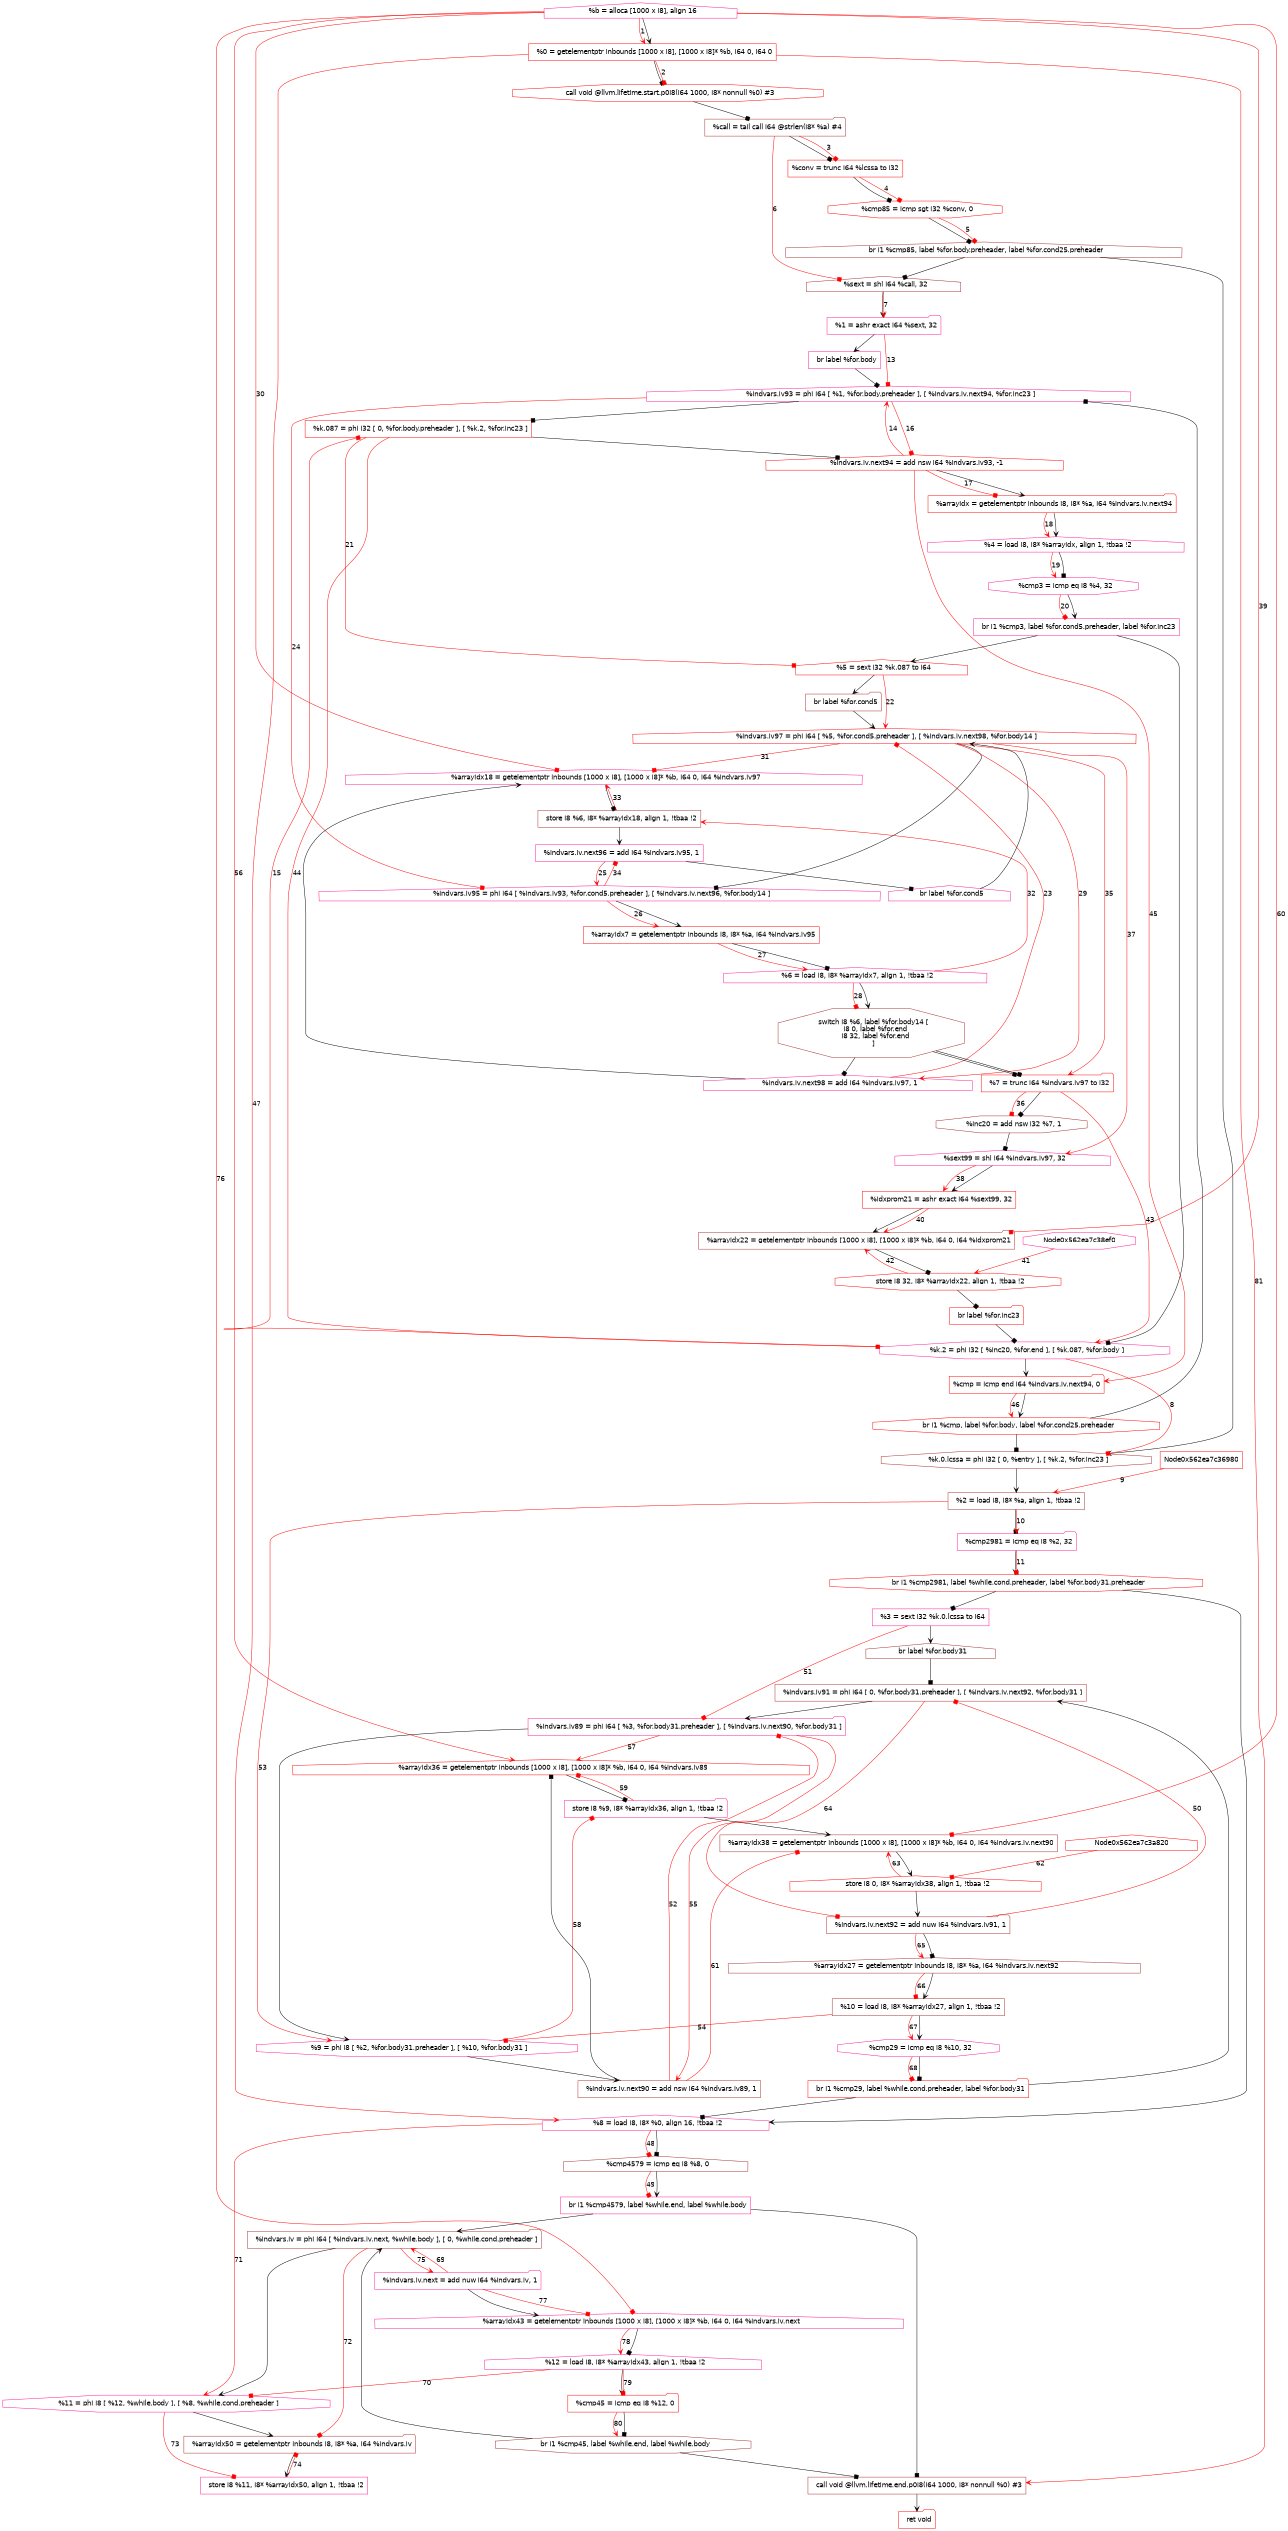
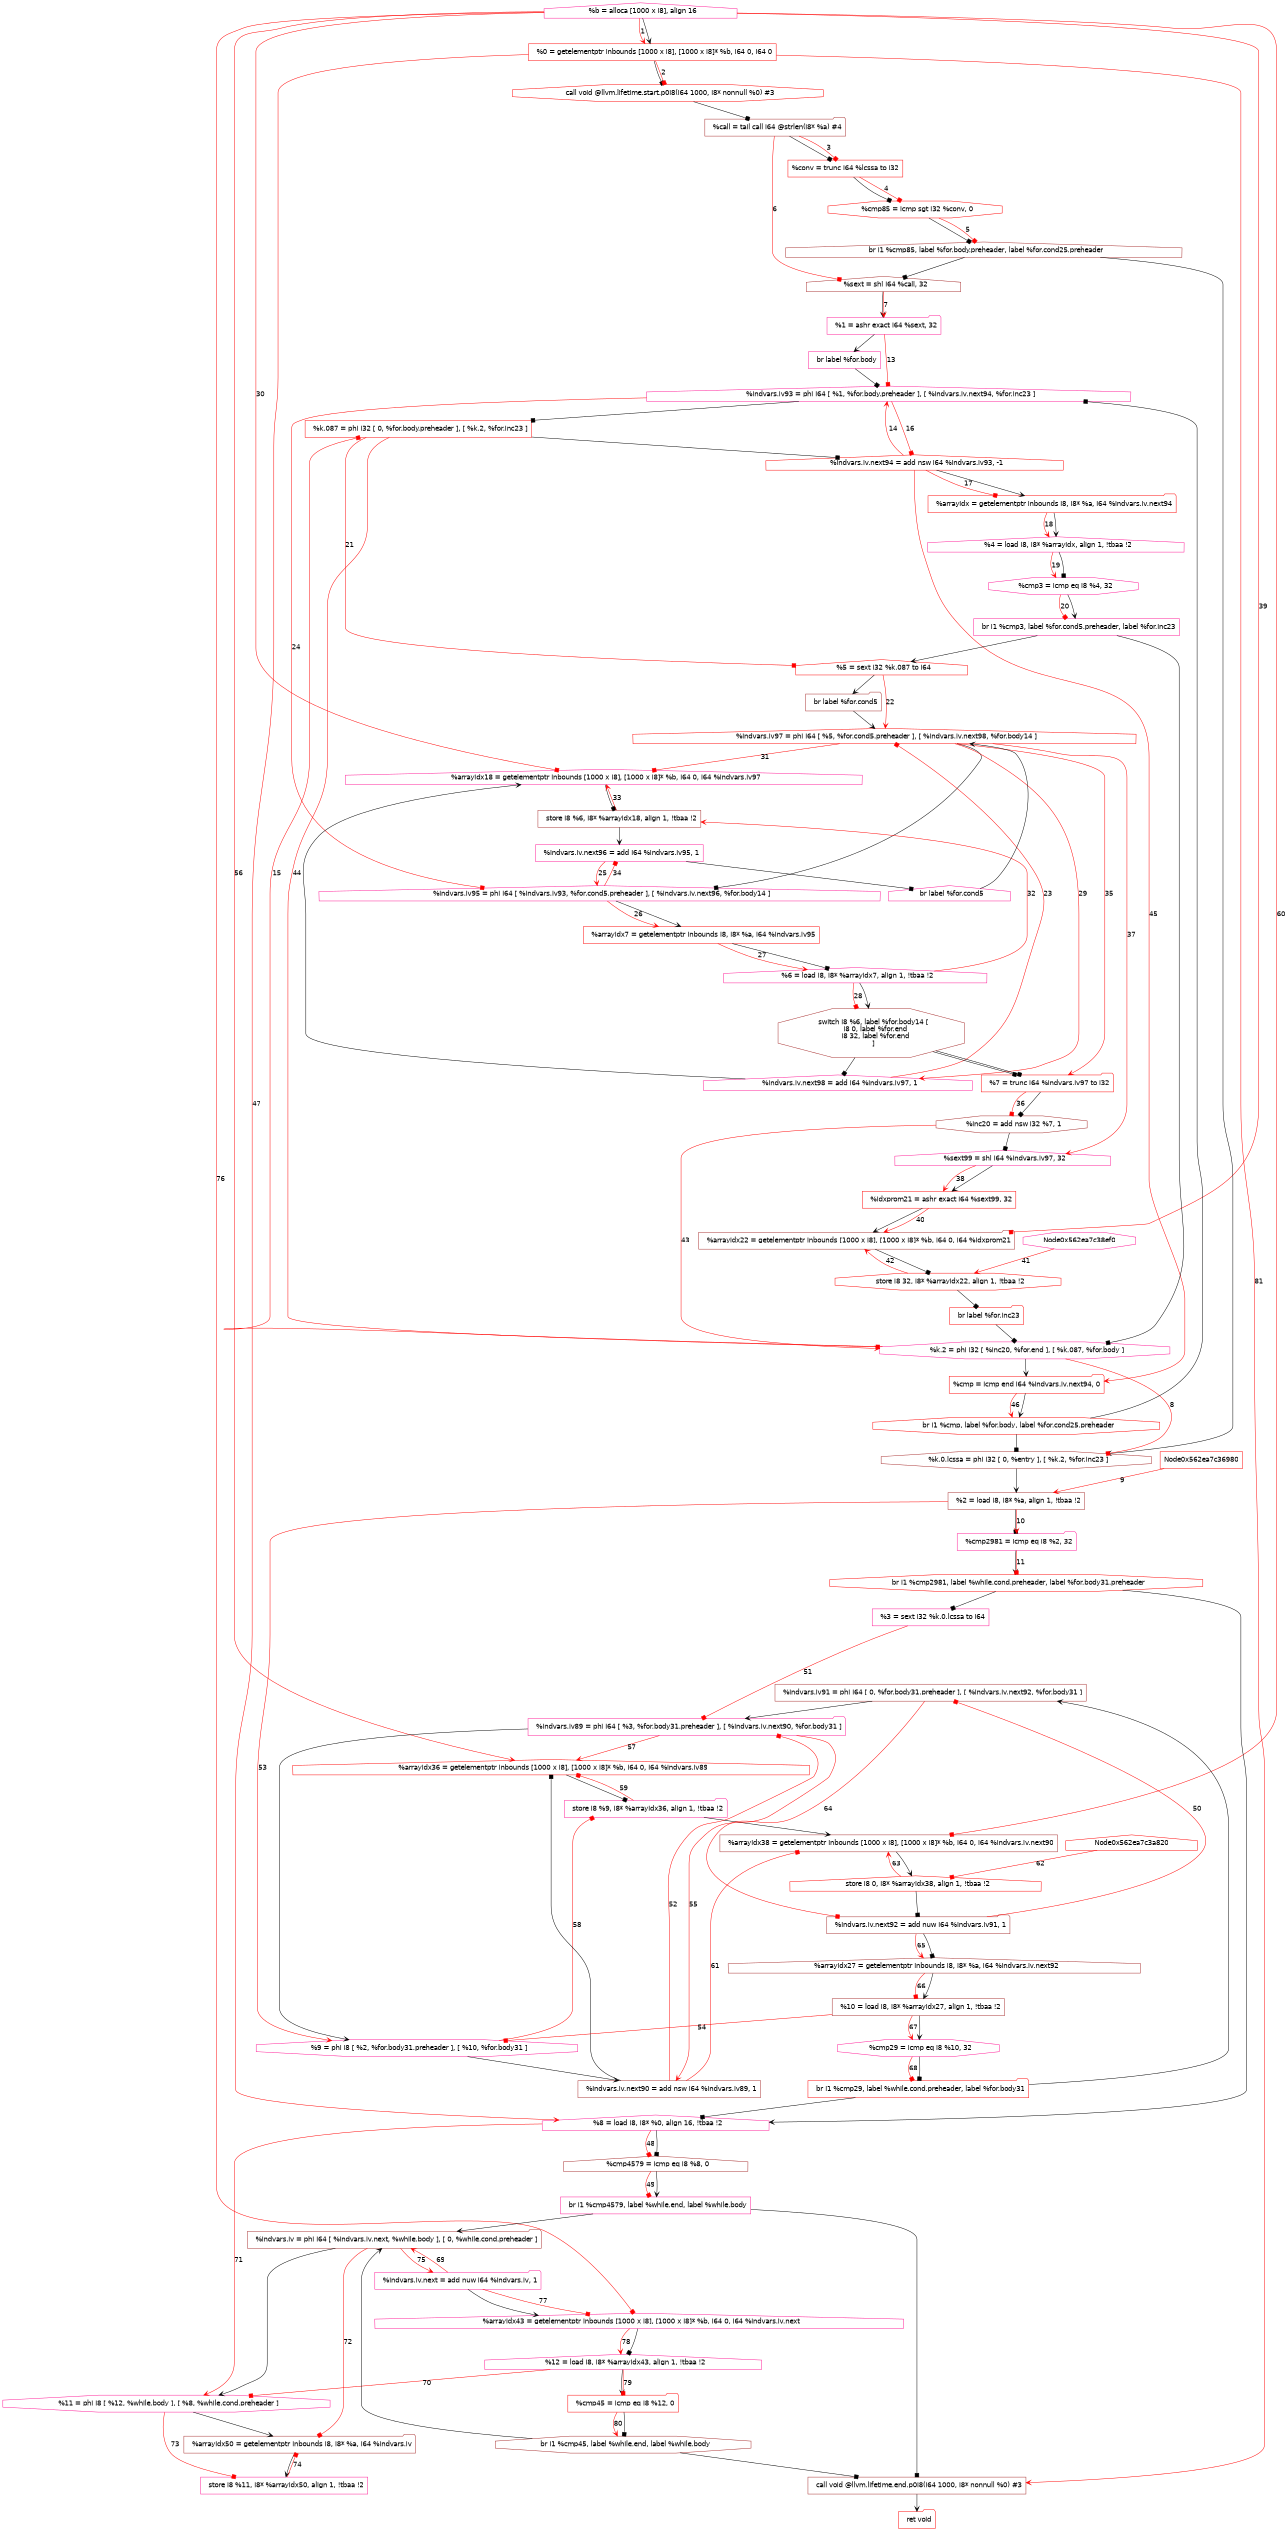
edge "%7 = trunc i64 %indvars.iv97 to i32" -> "%k.2 = phi i32 [ %inc20, %for.end ], [ %k.087, %for.body ]": now "%inc20 = add nsw i32 %7, 1" -> "%k.2 = phi i32 [ %inc20, %for.end ], [ %k.087, %for.body ]"
node "br label %for.body31": removed
edge "store i8 0, i8* %arrayidx38, align 1, !tbaa !2" -> "%indvars.iv.next92 = add nuw i64 %indvars.iv91, 1": arrowhead vee -> box
